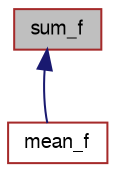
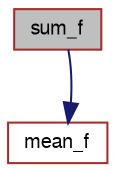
edge "mean_f" -> "sum_f": reversed
